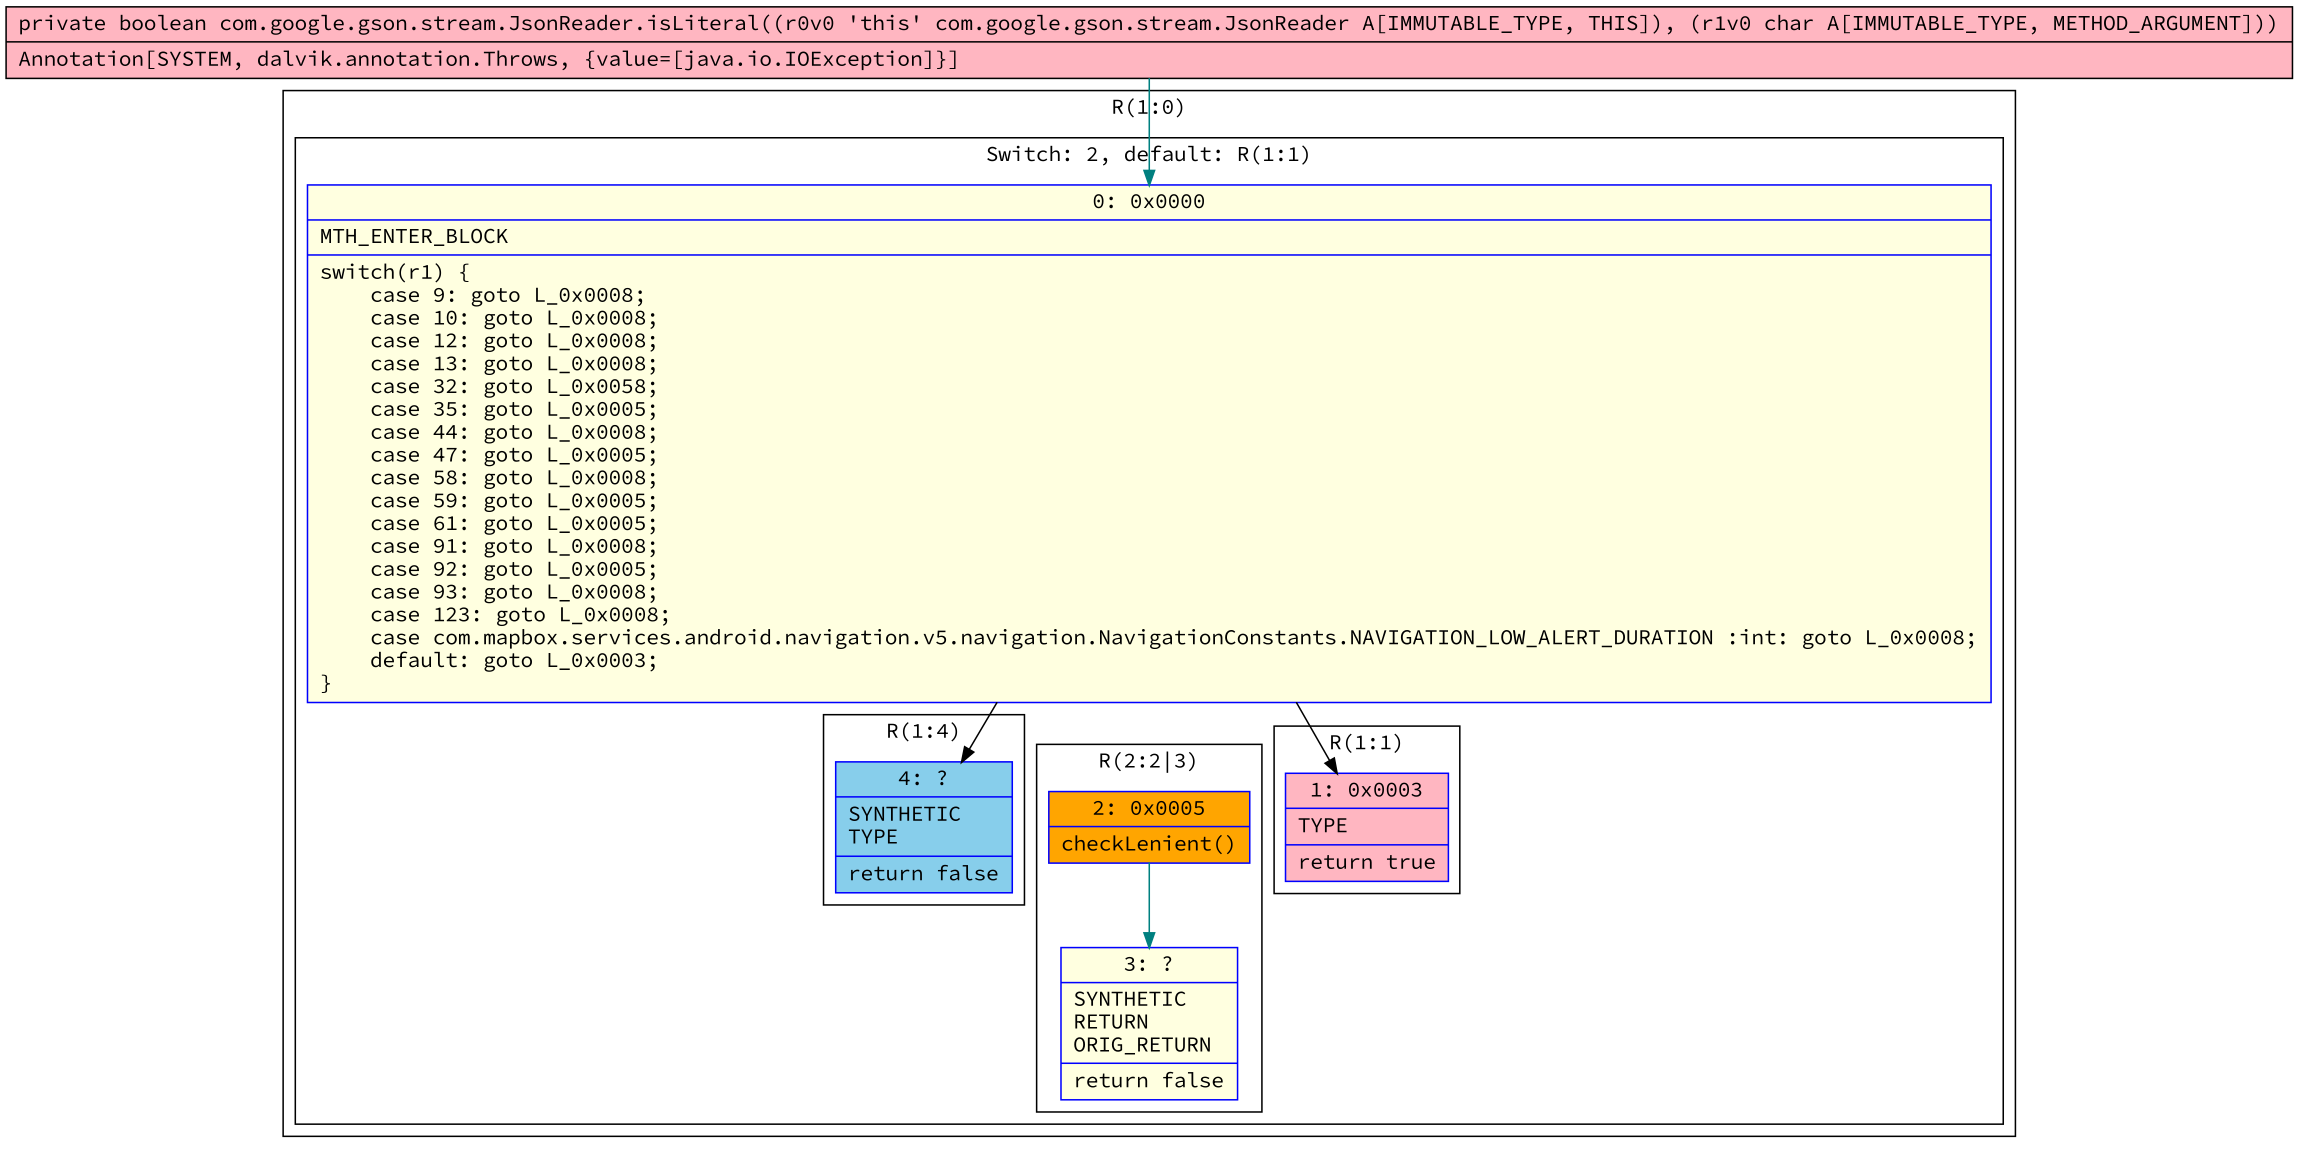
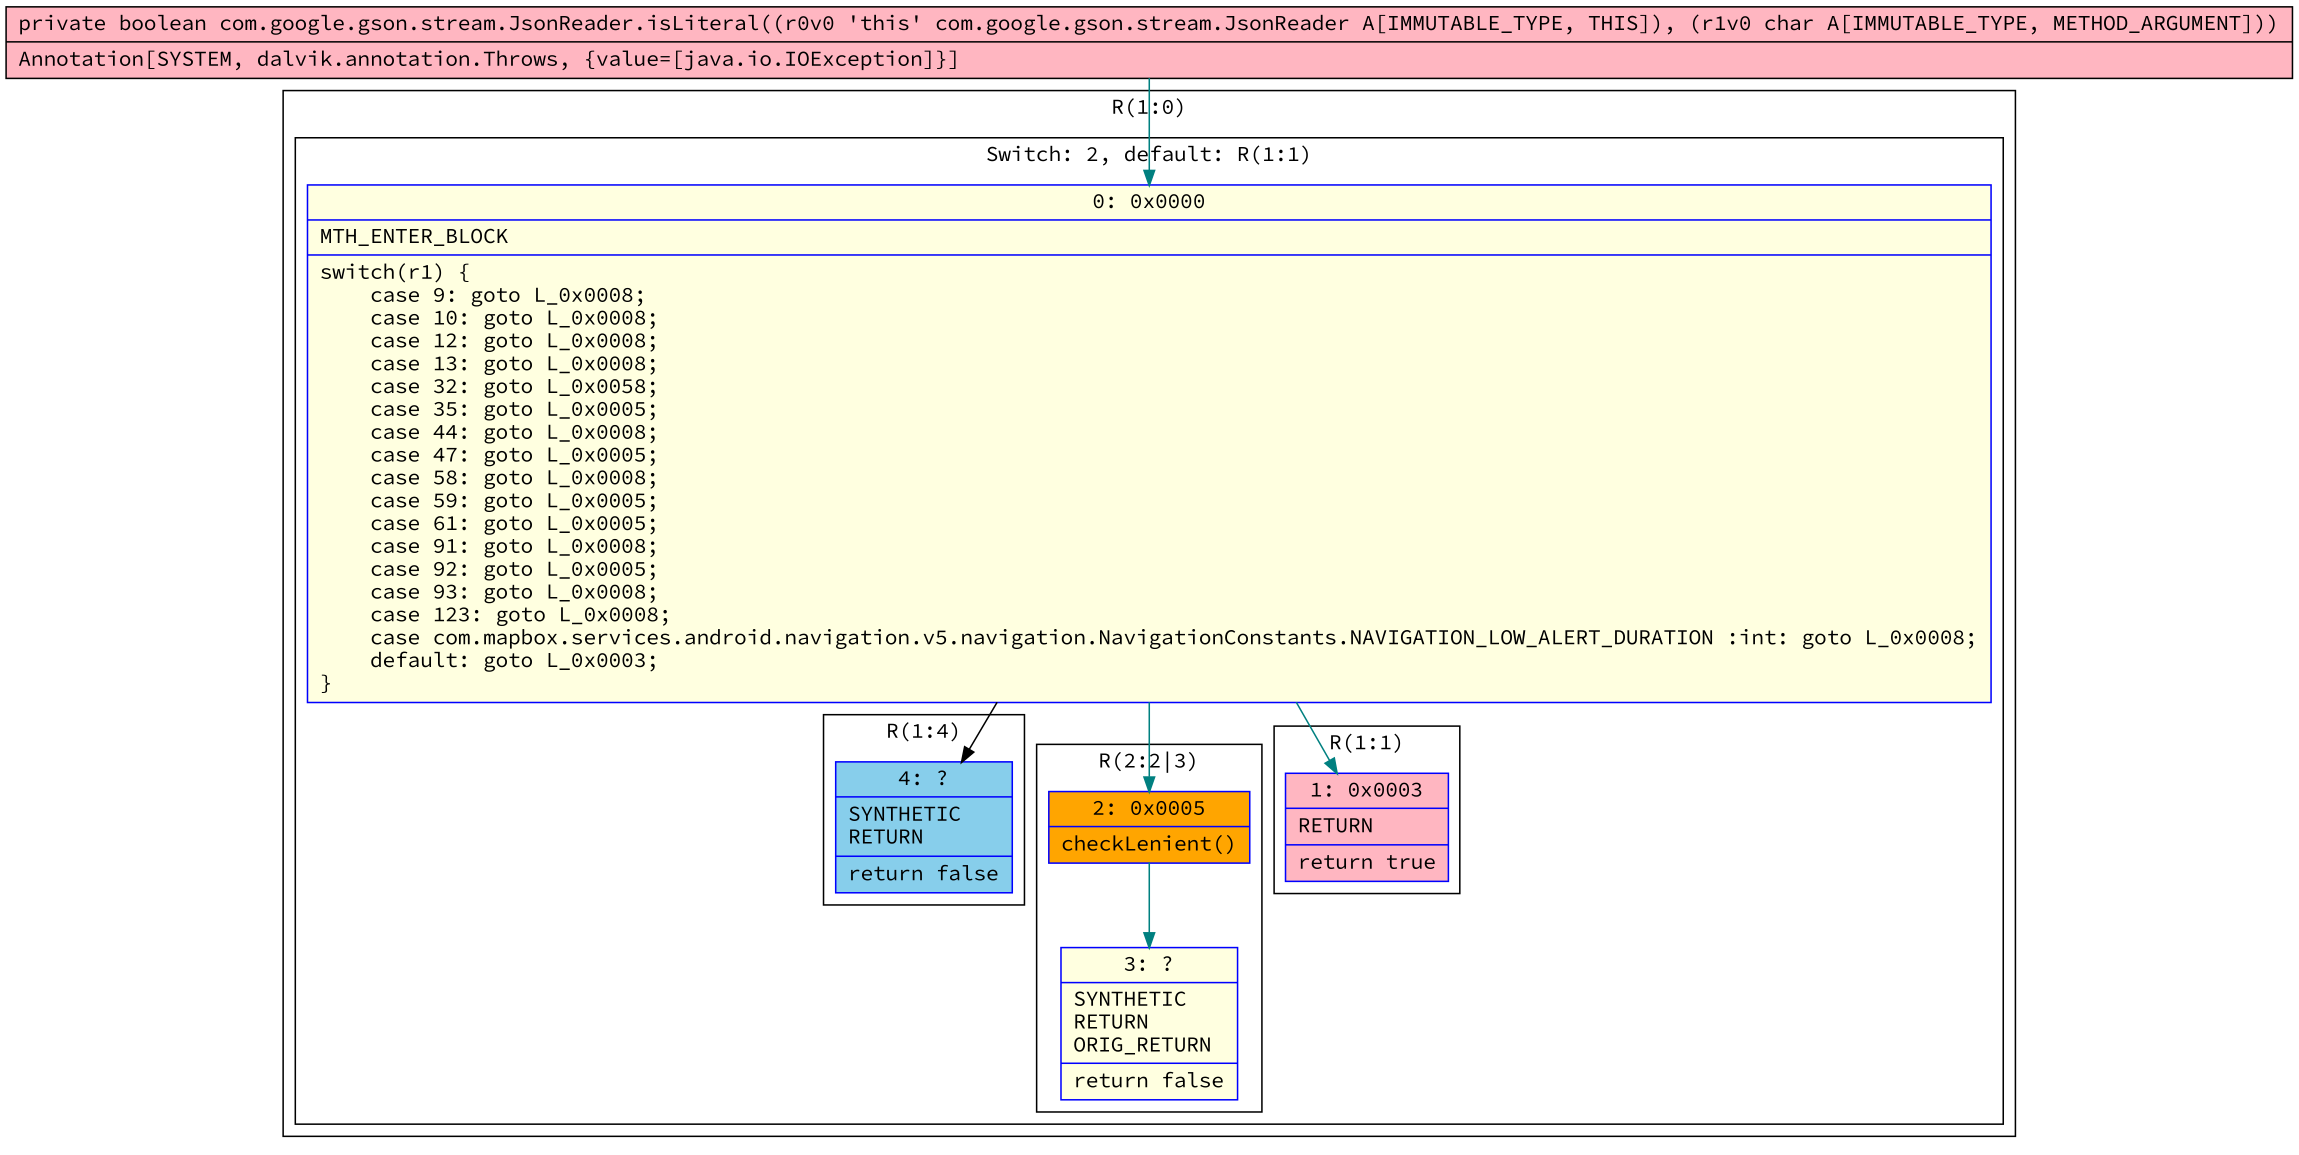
edge "0: 0x0000" -> "2: 0x0005": added
edge "0: 0x0000" -> "1: 0x0003": color black -> teal
node "1: 0x0003": text "TYPE" -> "RETURN"
node "4: ?": text "TYPE" -> "RETURN"
